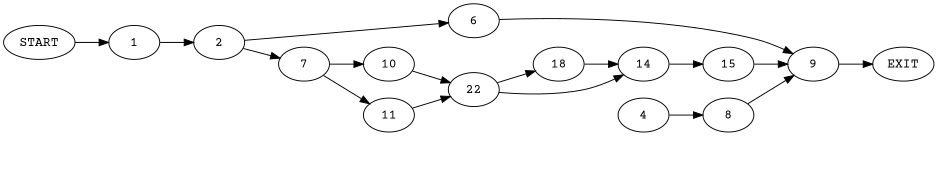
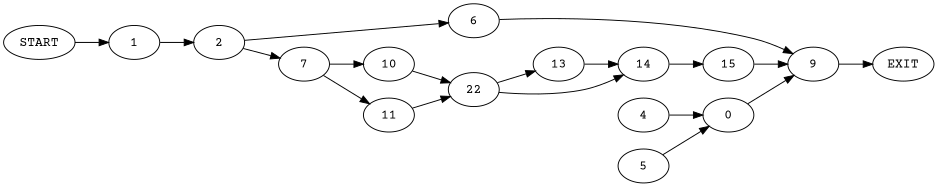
node "18": label "18" -> "13"
node "8": label "8" -> "0"
node "5": added
